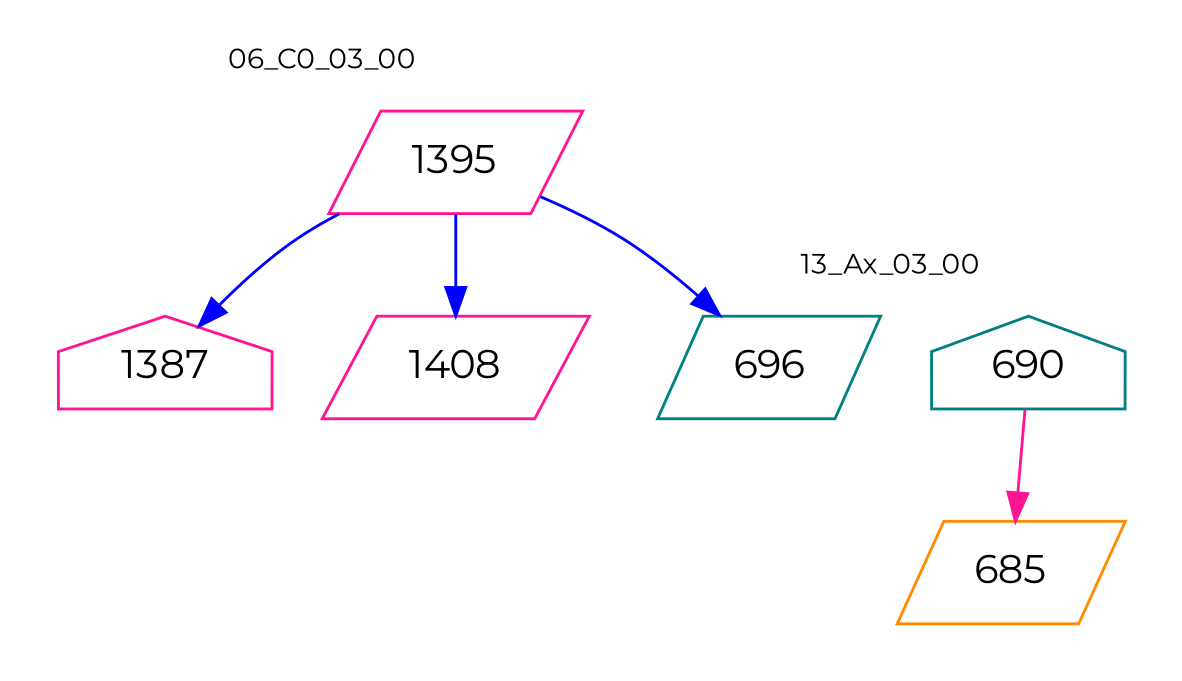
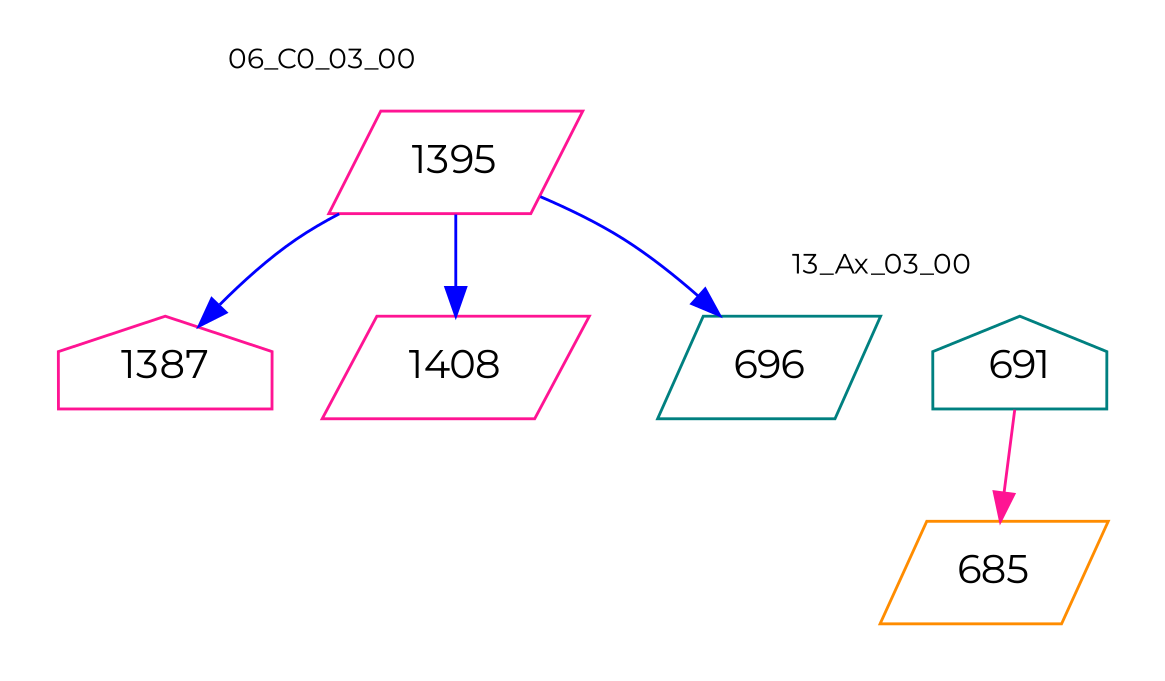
node "690": label "690" -> "691"
